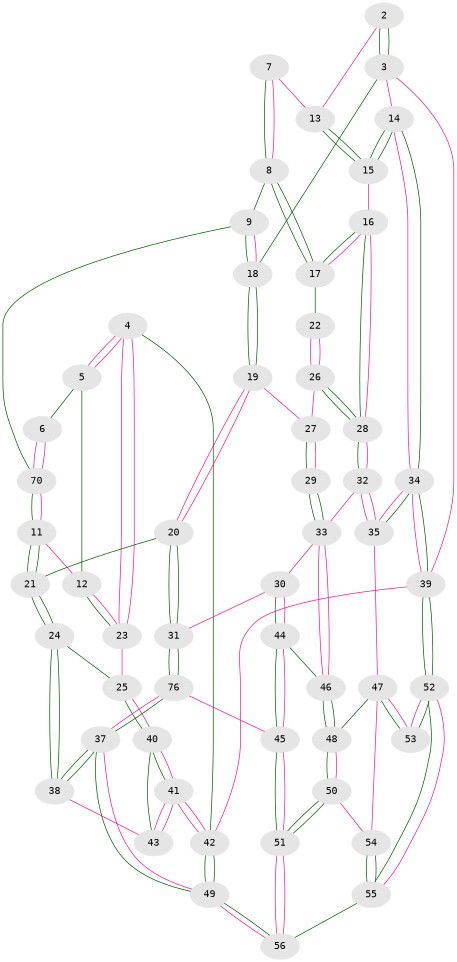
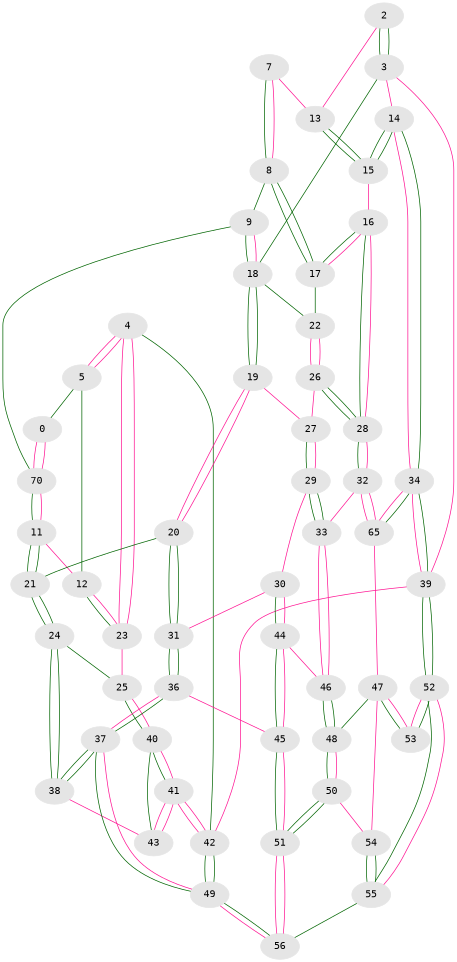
edge "18" -- "22": added
node "6": label "6" -> "0"
node "35": label "35" -> "65"
edge "33" -- "30": now "29" -- "30"
edge "44" -- "46": color darkgreen -> deeppink
node "76": label "76" -> "36"
